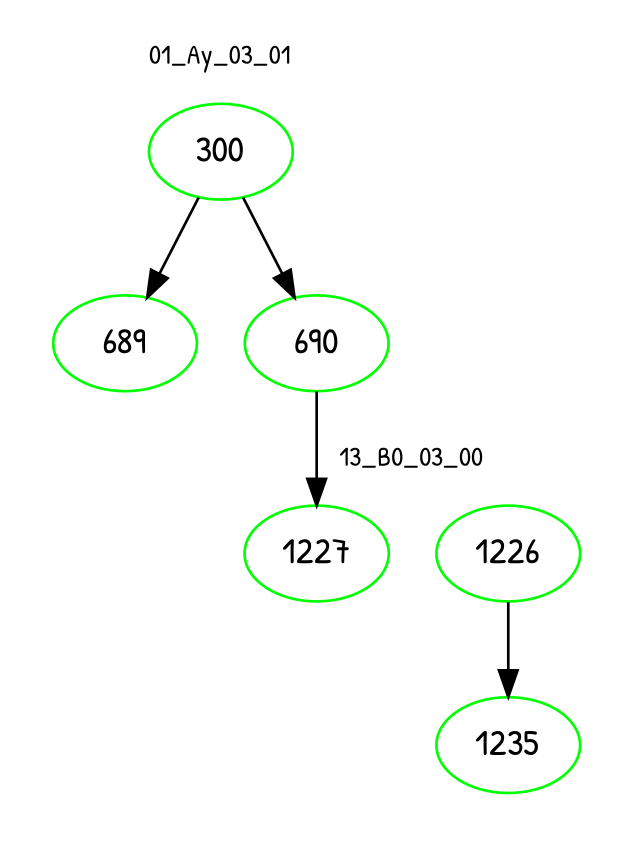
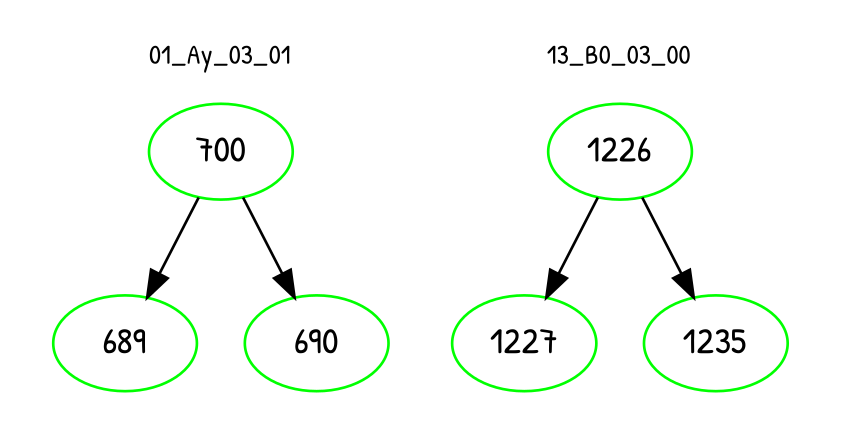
node "300": label "300" -> "700"
edge "690" -> "1227": now "1226" -> "1227"
